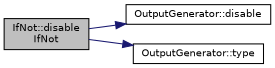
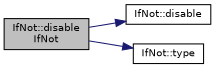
node "OutputGenerator::disable": label "OutputGenerator::disable" -> "IfNot::disable"
node "OutputGenerator::type": label "OutputGenerator::type" -> "IfNot::type"
